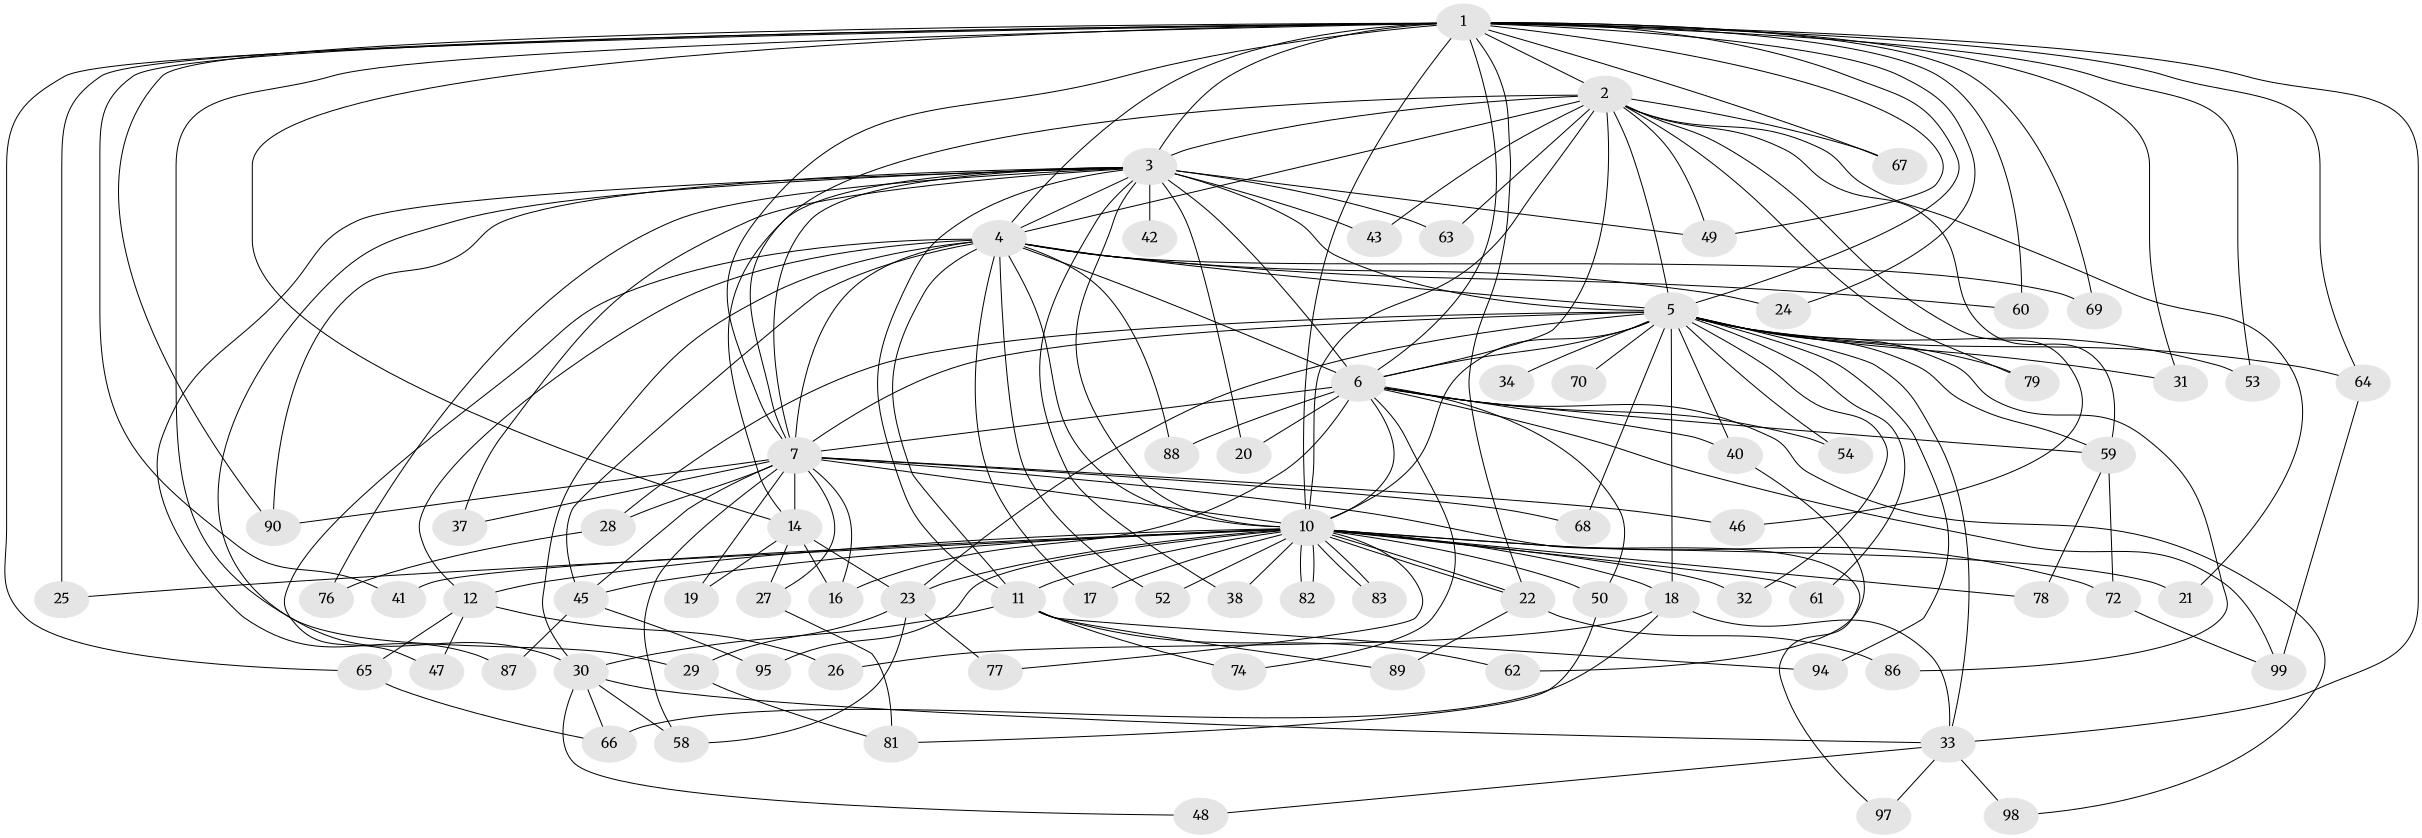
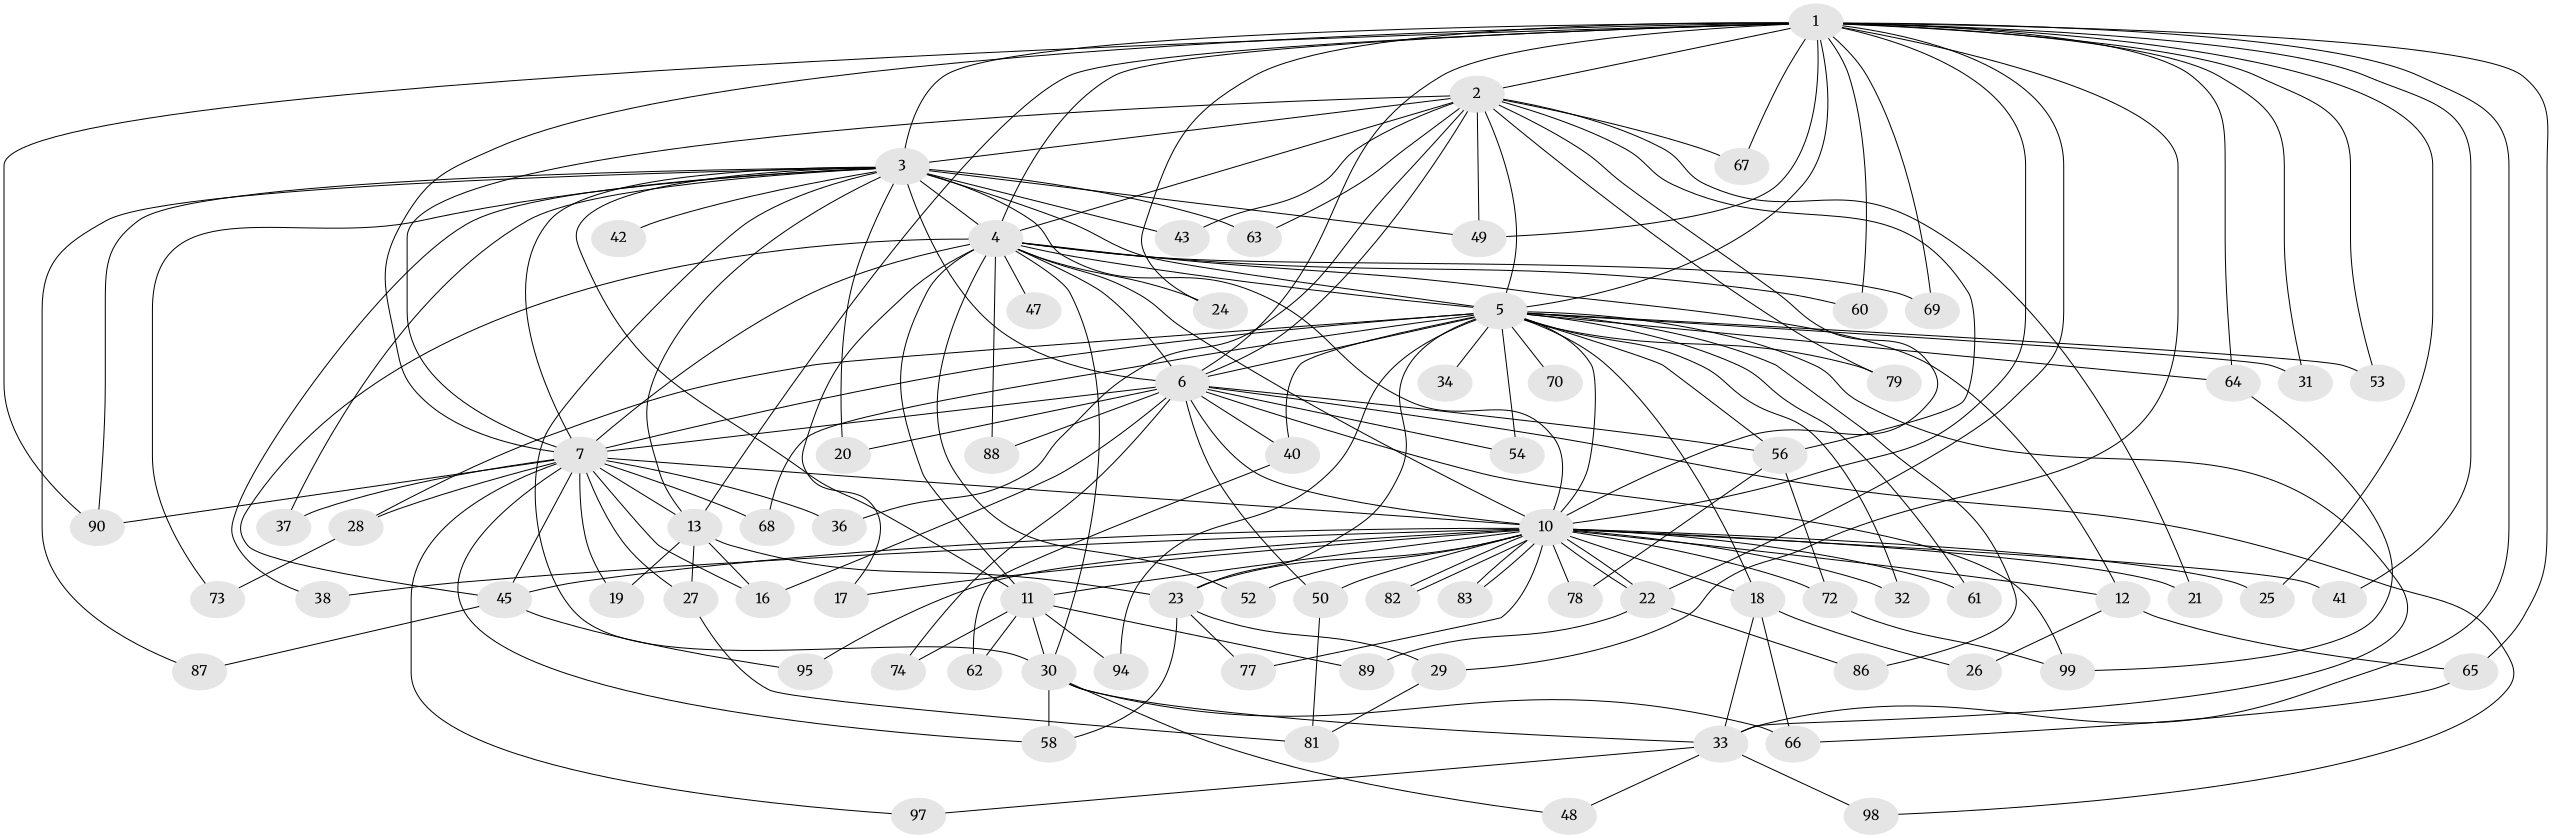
node "59": label "59" -> "56"
node "14": label "14" -> "13"
node "46": label "46" -> "36"
node "76": label "76" -> "73"
edge "12" -- "47": removed
